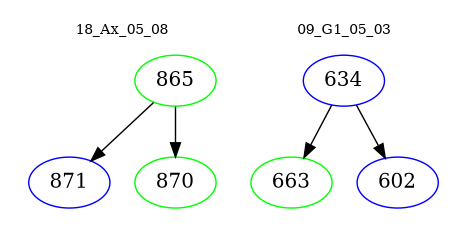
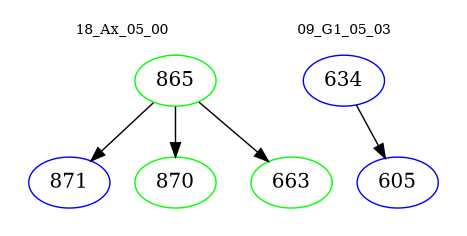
cluster "18_Ax_05_08": label "18_Ax_05_08" -> "18_Ax_05_00"
edge "634" -> "663": now "865" -> "663"
node "602": label "602" -> "605"
